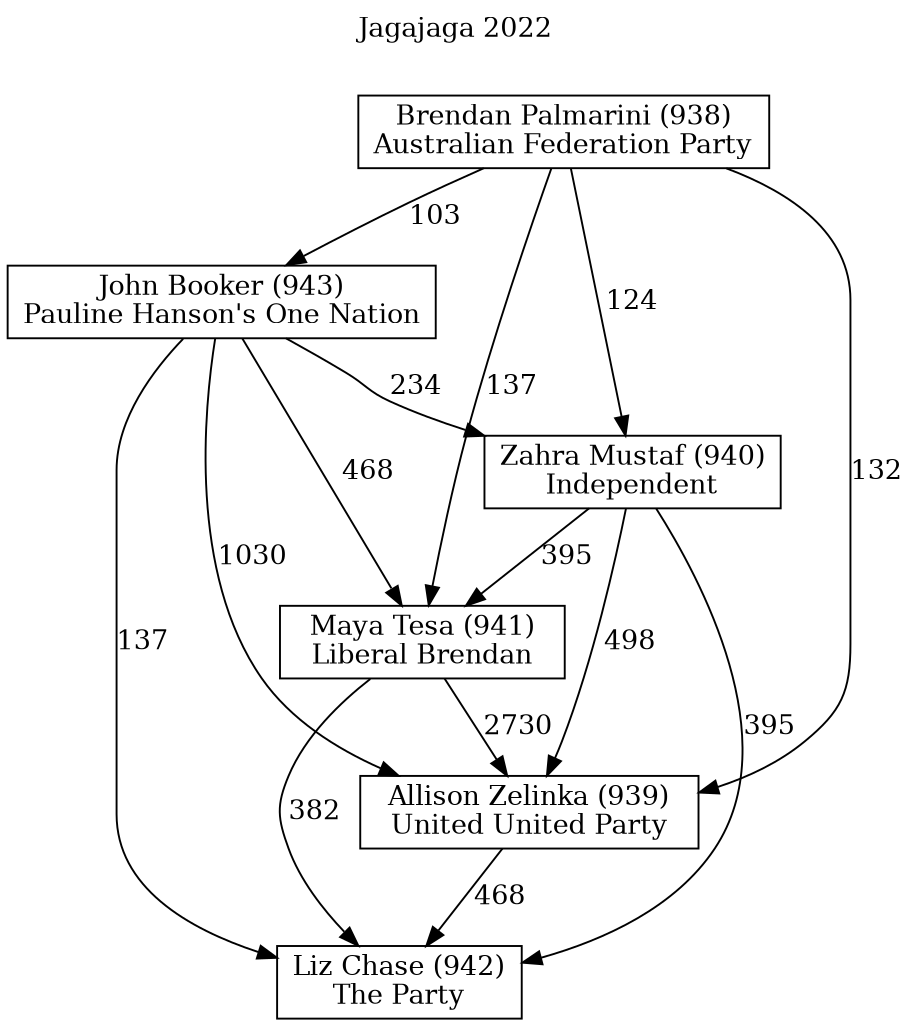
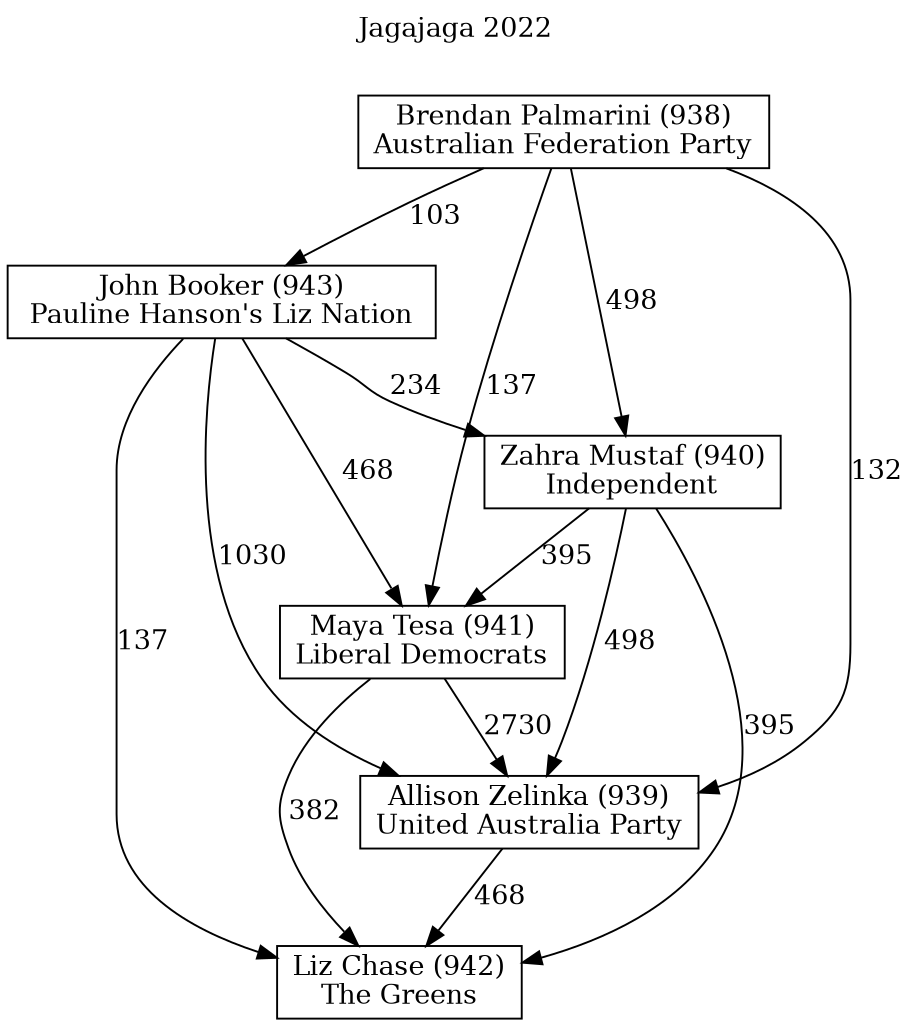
node "John Booker (943) Pauline Hanson's One Nation": label "John Booker (943) Pauline Hanson's One Nation" -> "John Booker (943) Pauline Hanson's Liz Nation"
edge "Brendan Palmarini (938) Australian Federation Party" -> "Zahra Mustaf (940) Independent": label "124" -> "498"
node "Maya Tesa (941) Liberal Brendan": label "Maya Tesa (941) Liberal Brendan" -> "Maya Tesa (941) Liberal Democrats"
node "Allison Zelinka (939) United United Party": label "Allison Zelinka (939) United United Party" -> "Allison Zelinka (939) United Australia Party"
node "Liz Chase (942) The Party": label "Liz Chase (942) The Party" -> "Liz Chase (942) The Greens"
